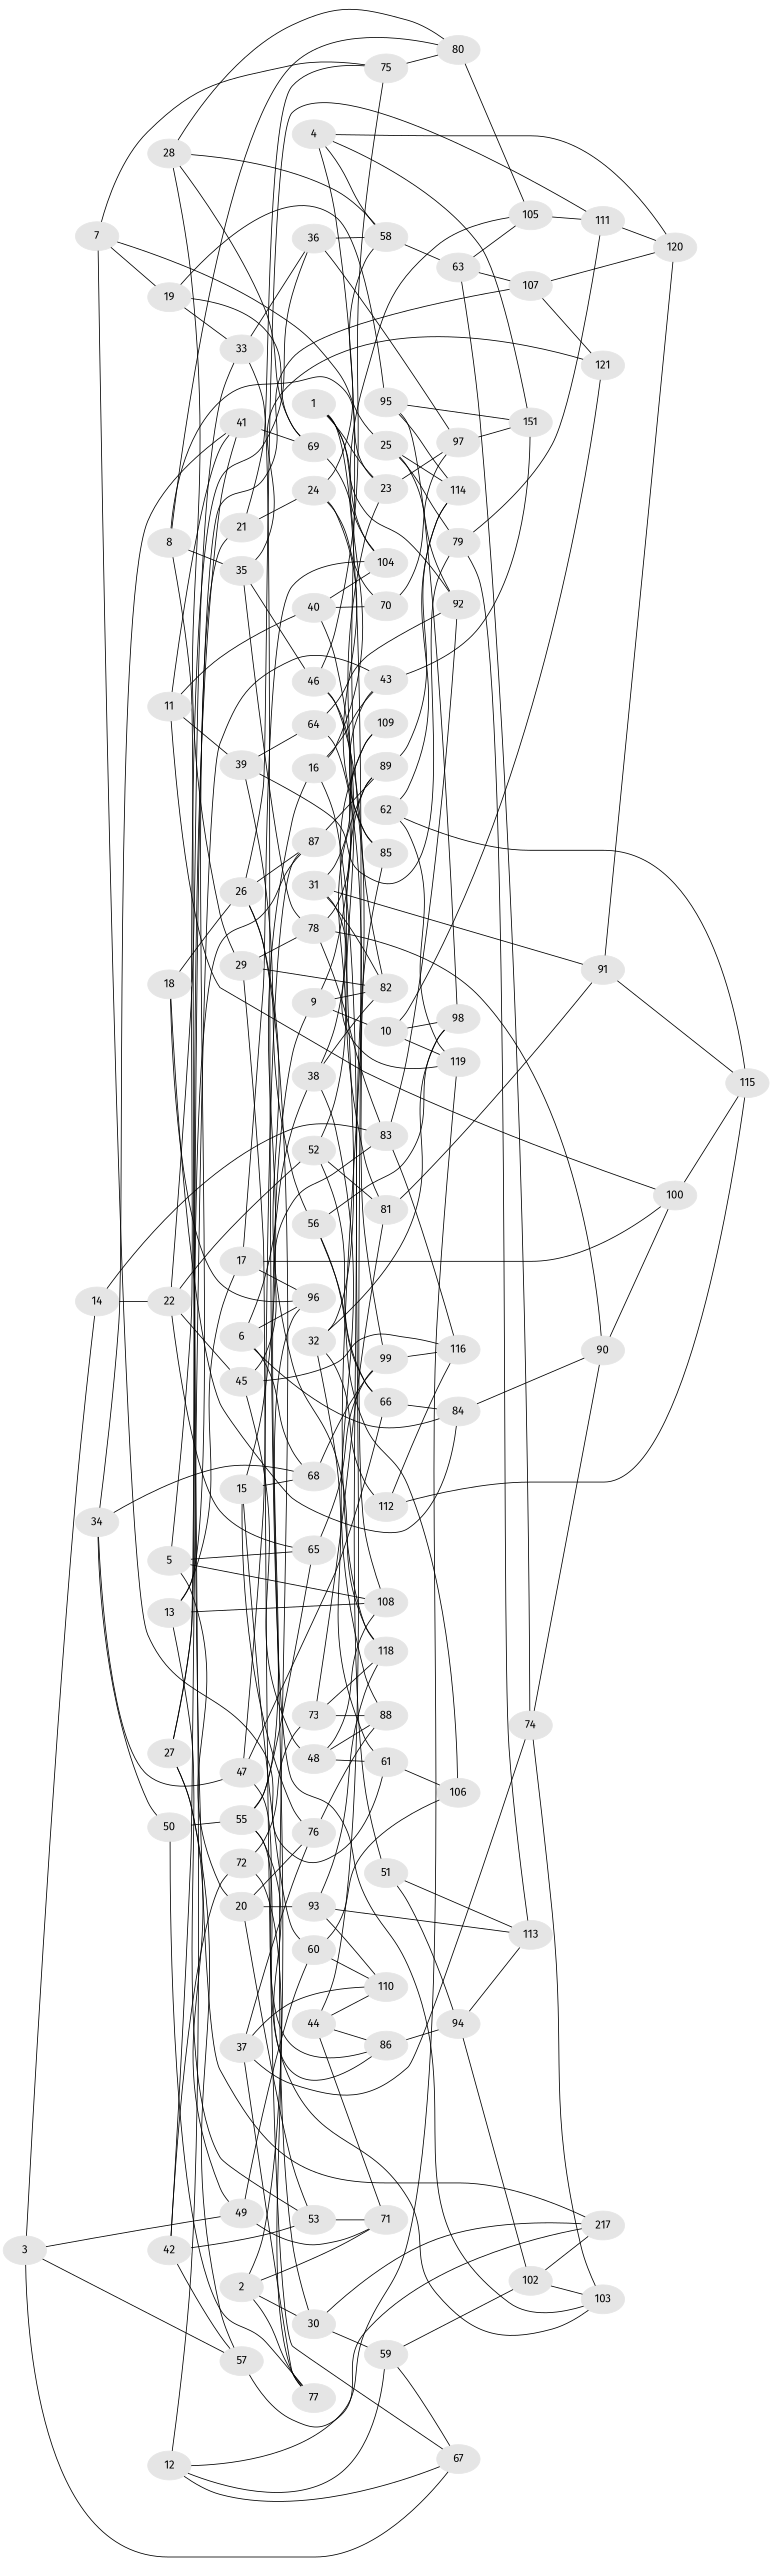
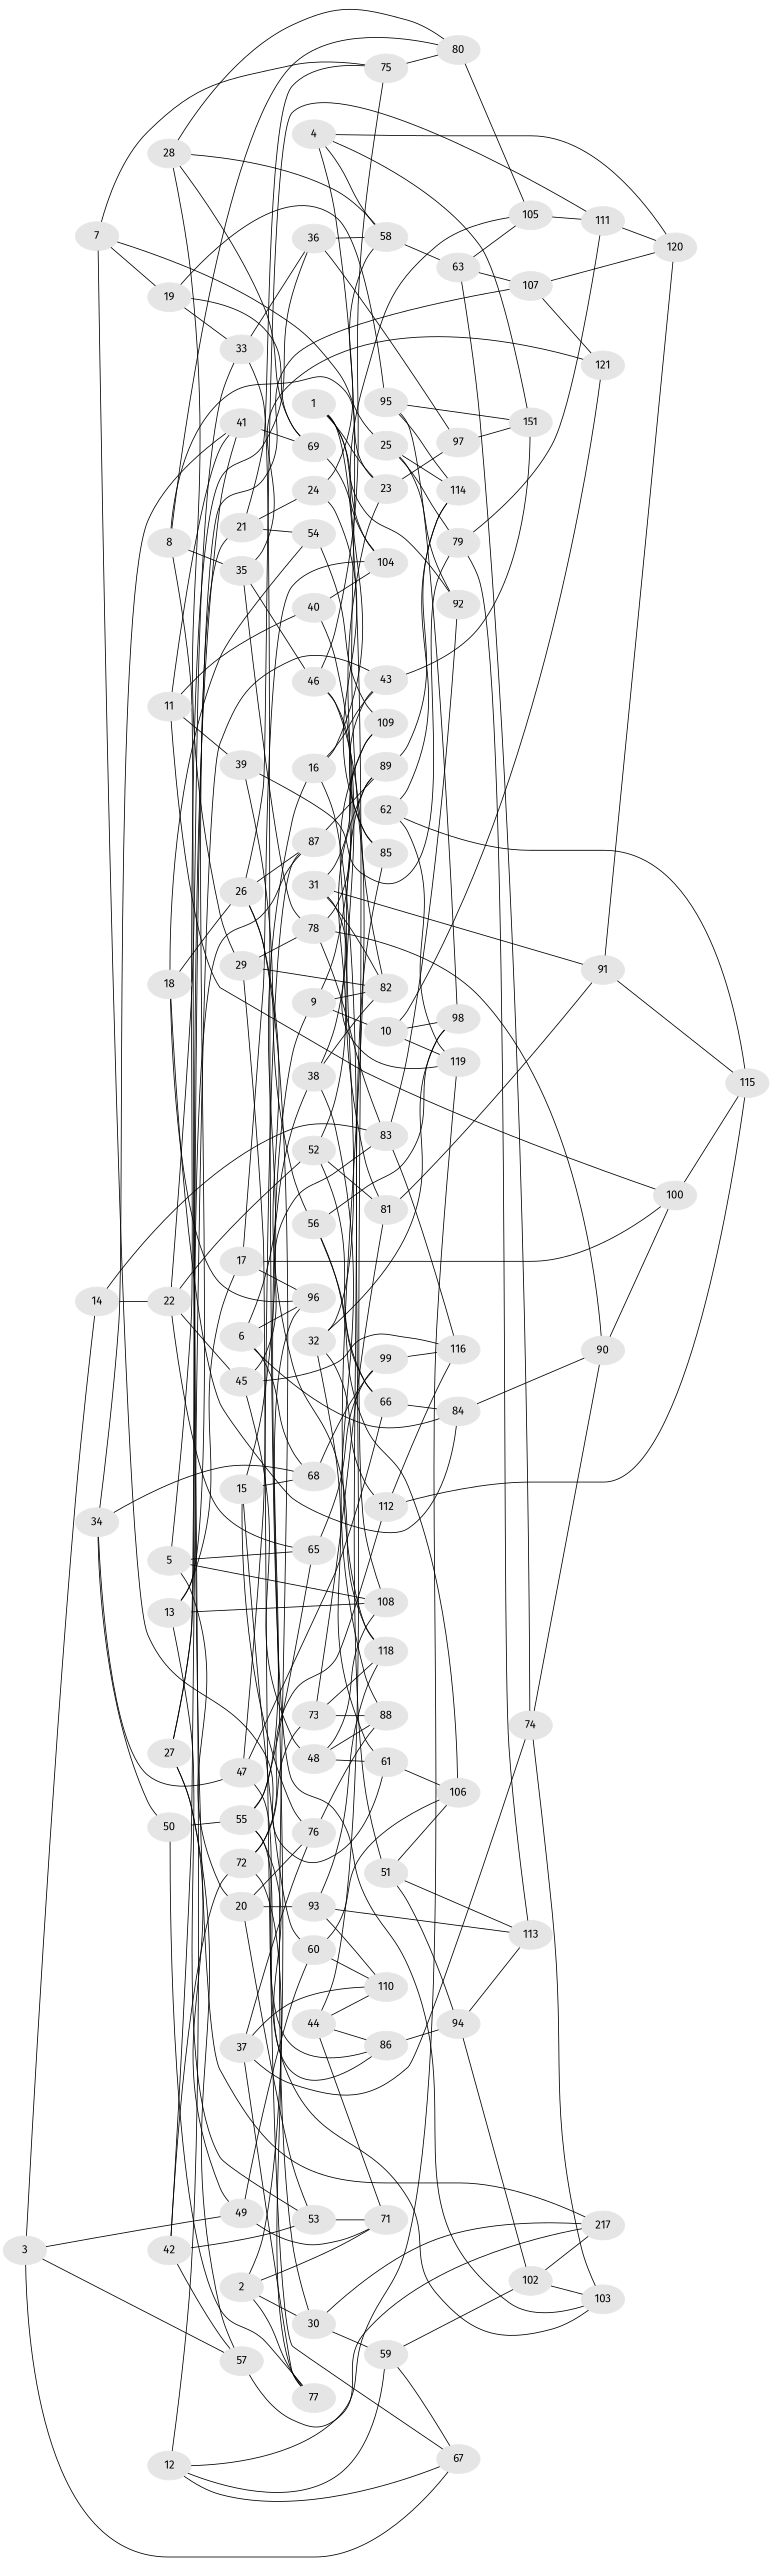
node "54": added
node "70": removed
node "64": removed
edge "112" -- "72": added
edge "106" -- "51": added
